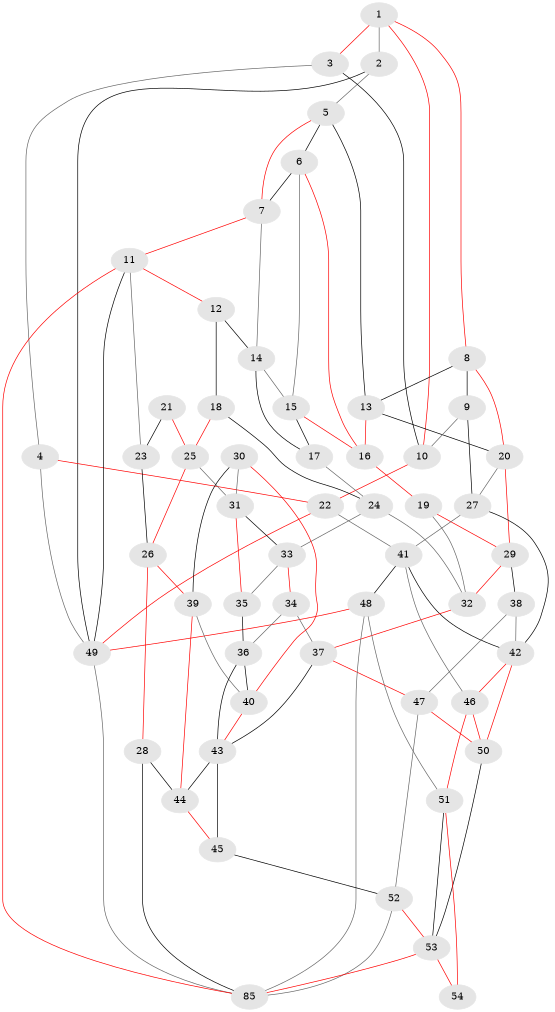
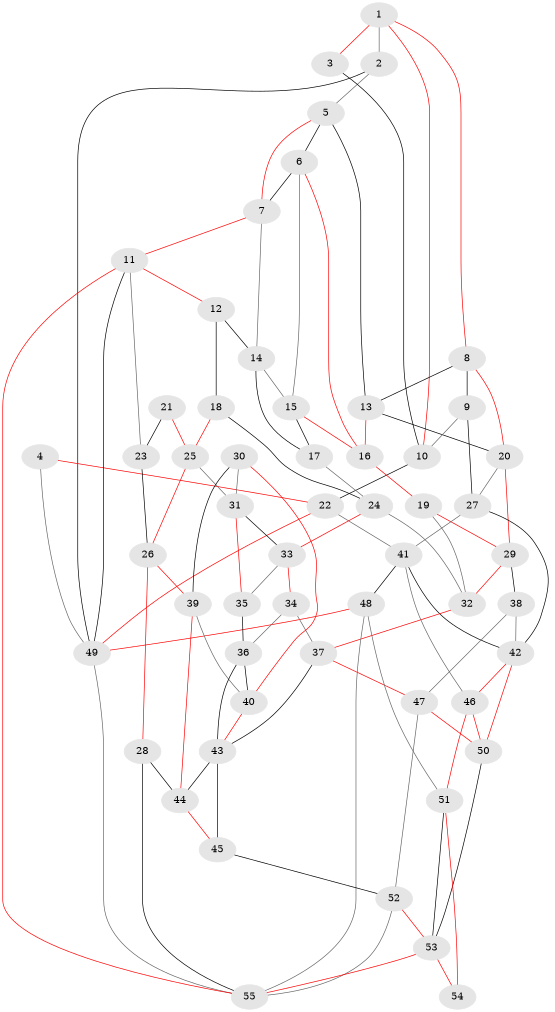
edge "3" -- "4": removed
edge "10" -- "22": color red -> black
edge "24" -- "33": color gray40 -> red
node "85": label "85" -> "55"
